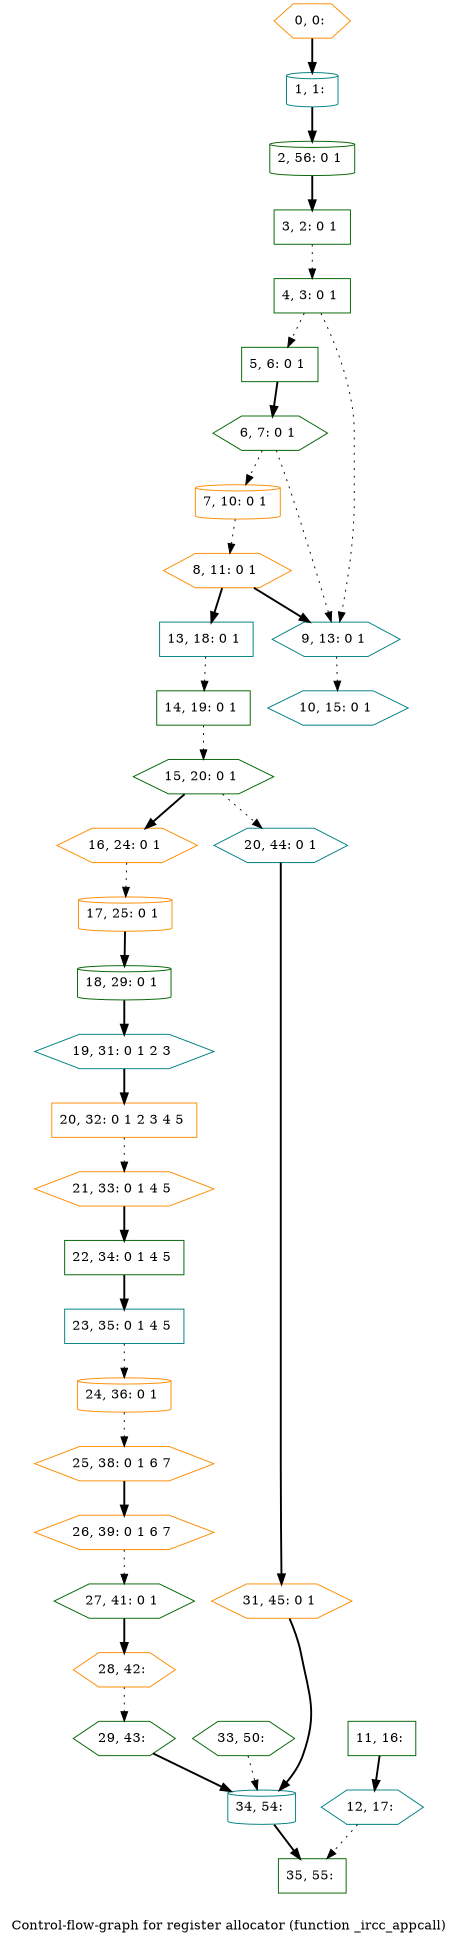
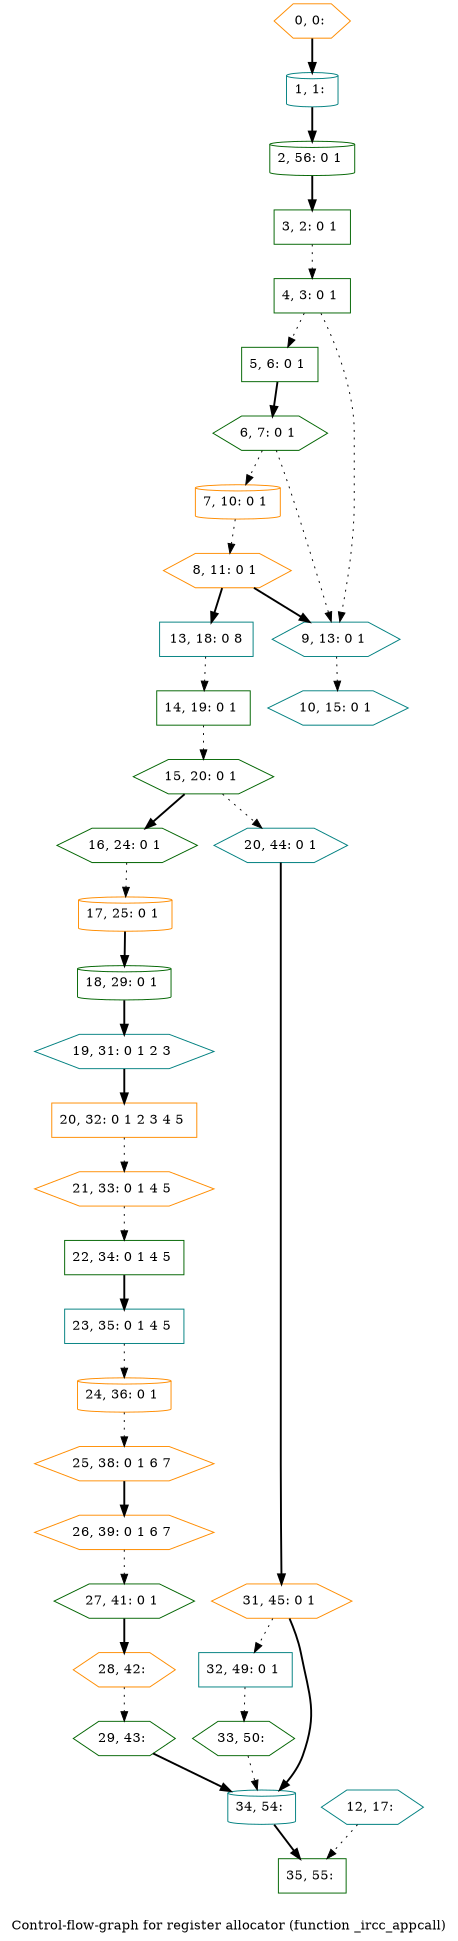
node "13, 18: 0 1": label "13, 18: 0 1" -> "13, 18: 0 8"
node "16, 24: 0 1": color darkorange -> darkgreen
edge "21, 33: 0 1 4 5" -> "22, 34: 0 1 4 5": style bold -> dotted
node "32, 49: 0 1": added
node "11, 16:": removed
